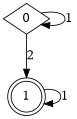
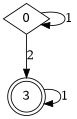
node "1": label "1" -> "3"
